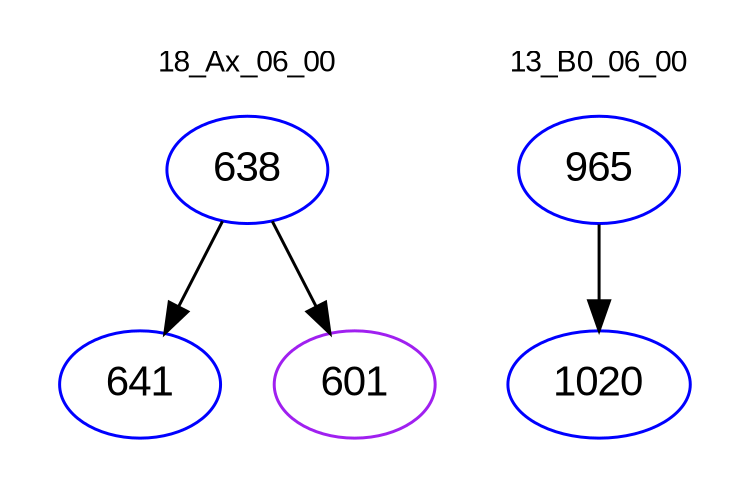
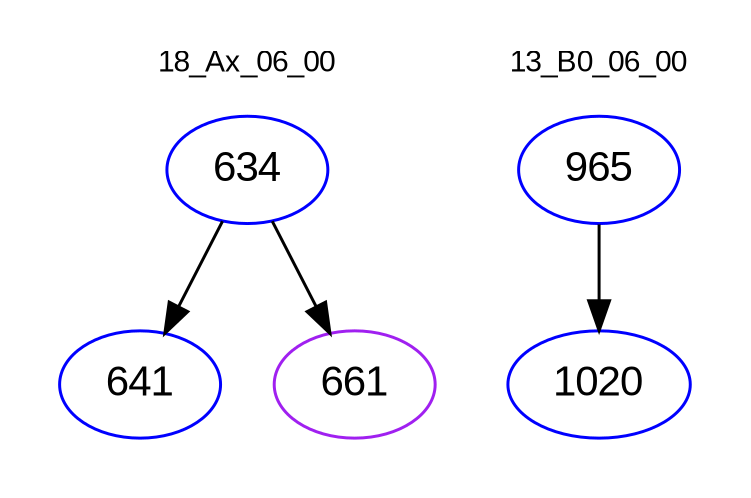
node "638": label "638" -> "634"
node "601": label "601" -> "661"
